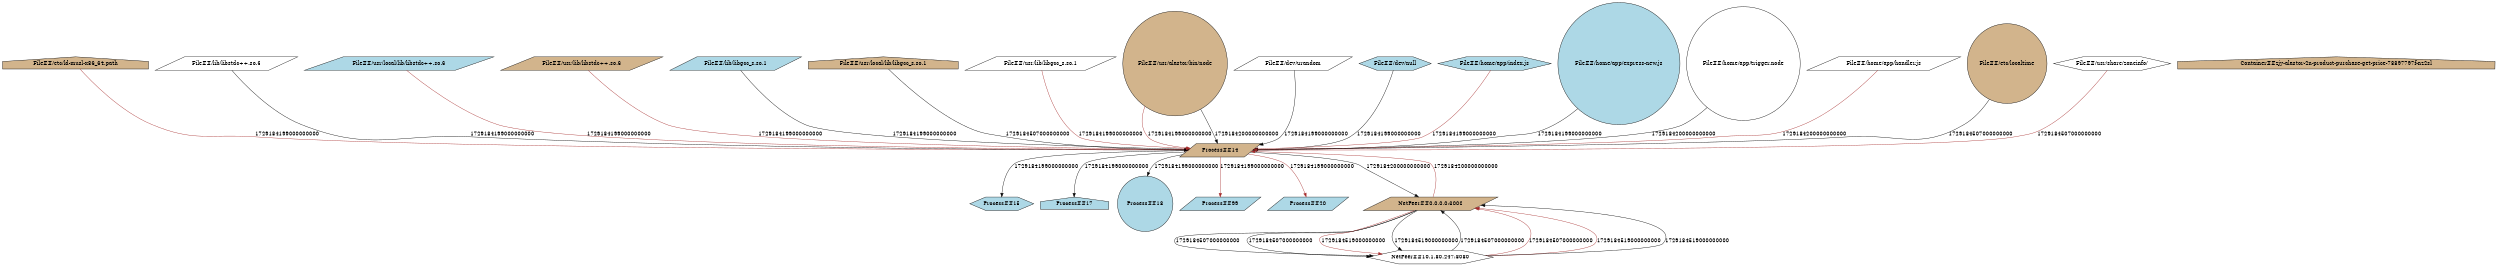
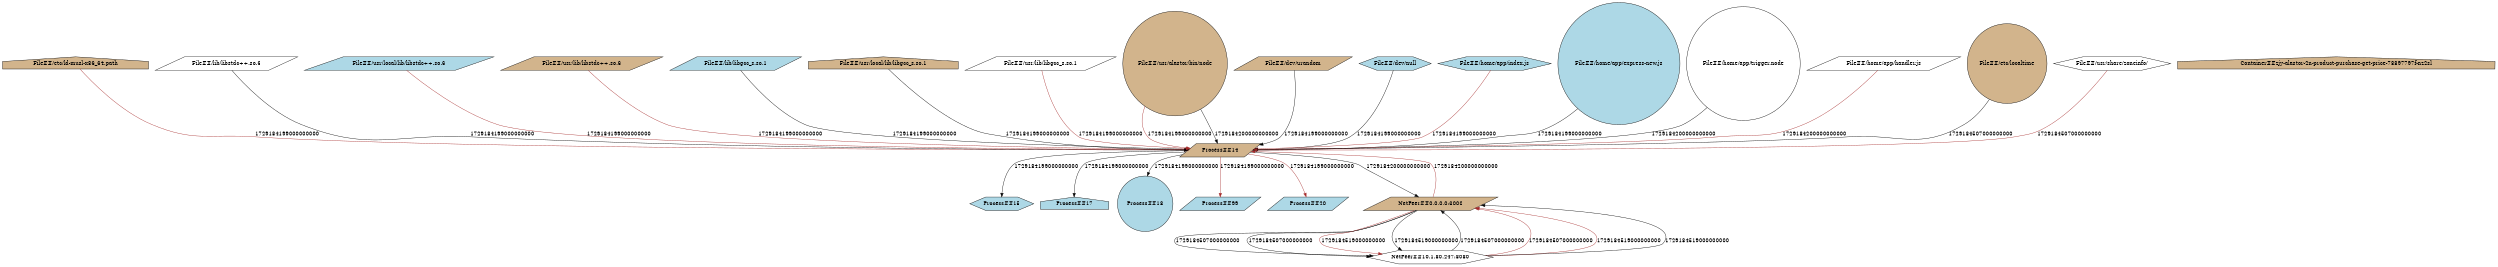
node "File##/dev/urandom": fillcolor white -> tan
edge "File##/usr/local/lib/libgcc_s.so.1" -> "Process##14": label "1729184507000000000" -> "1729184199000000000"
